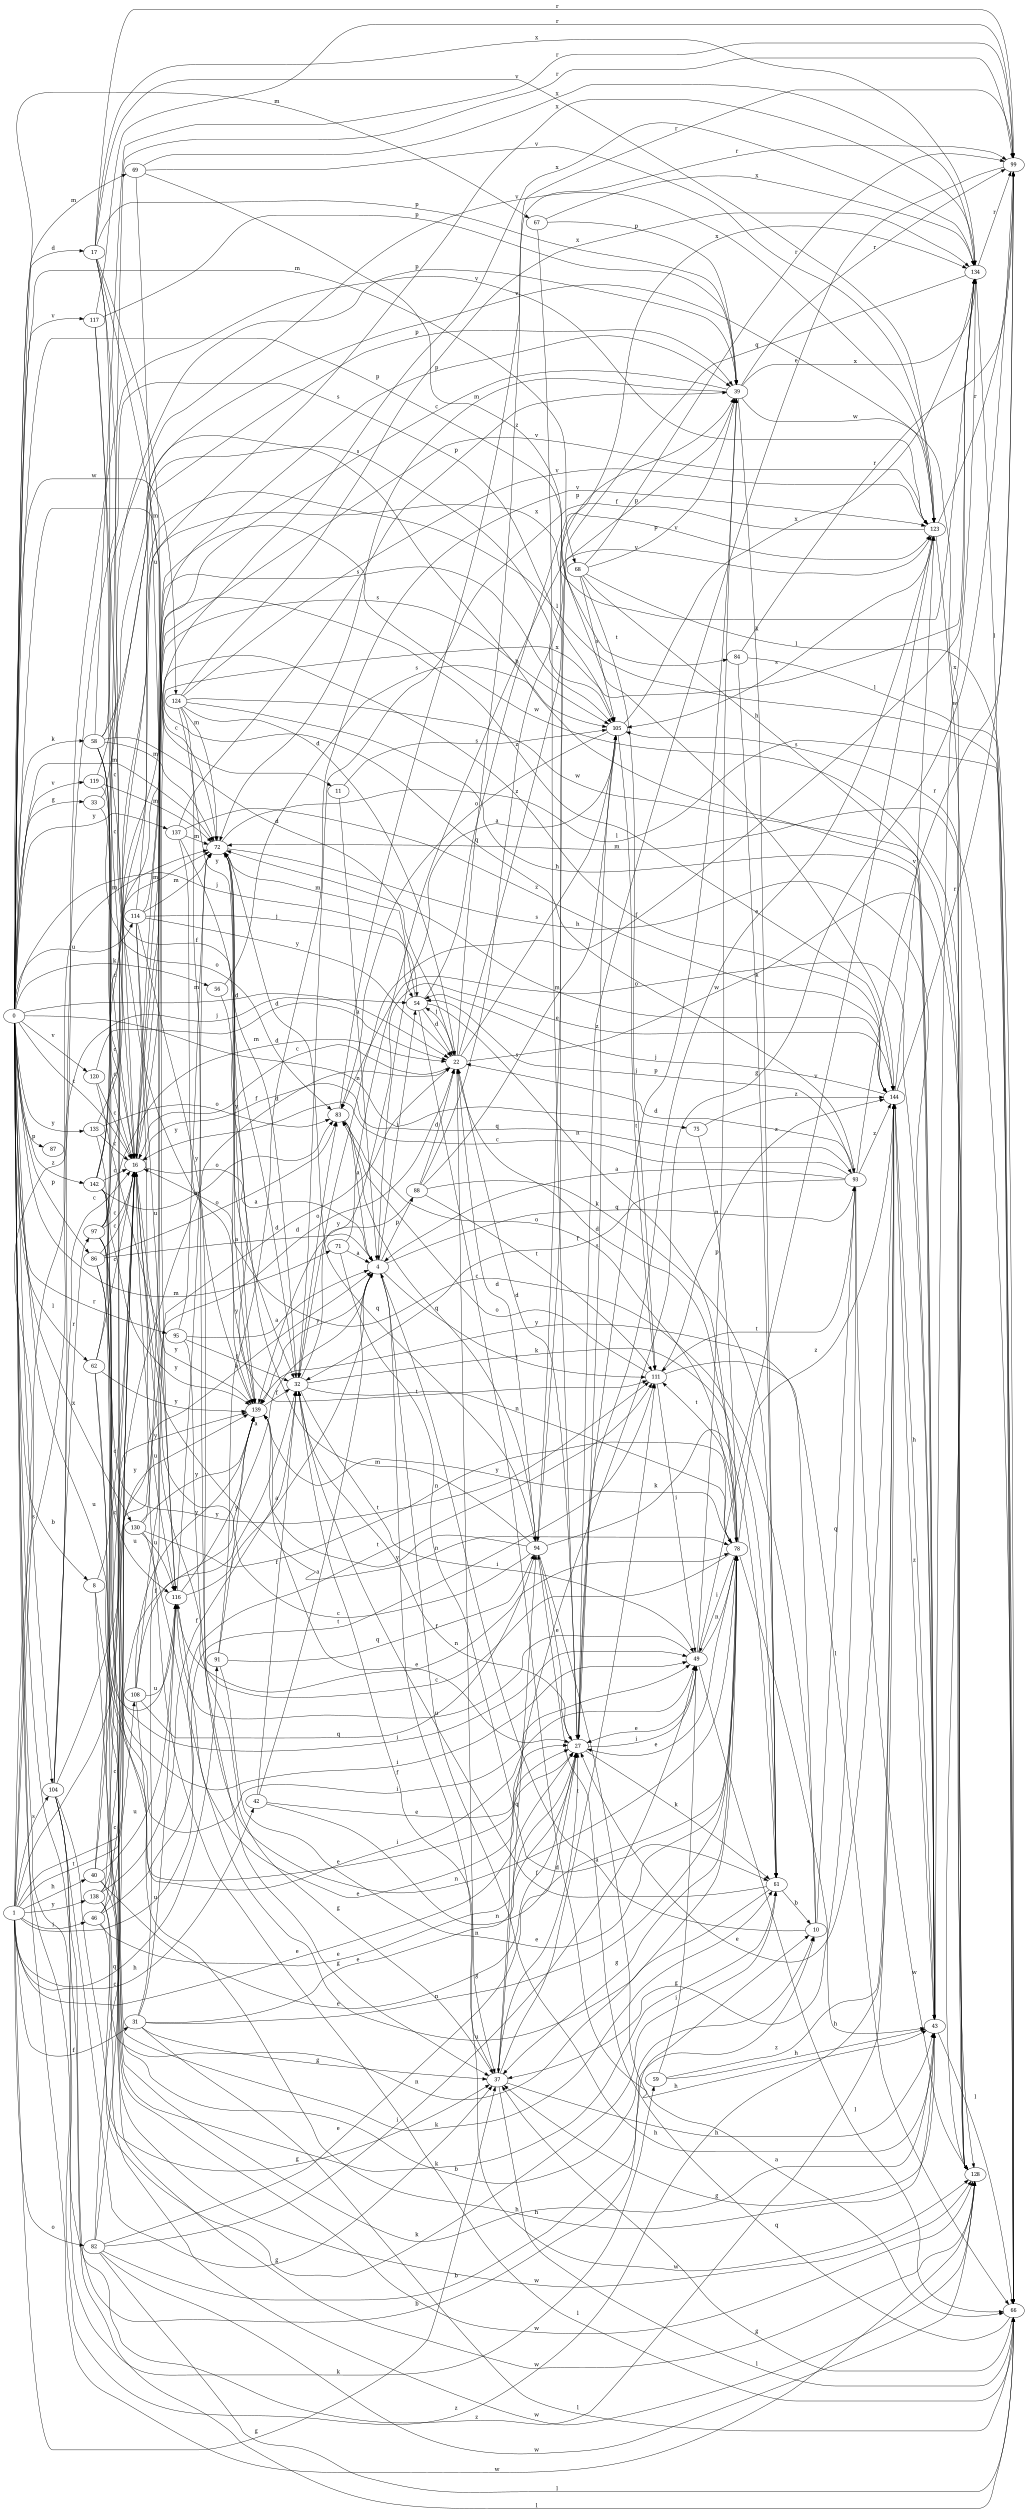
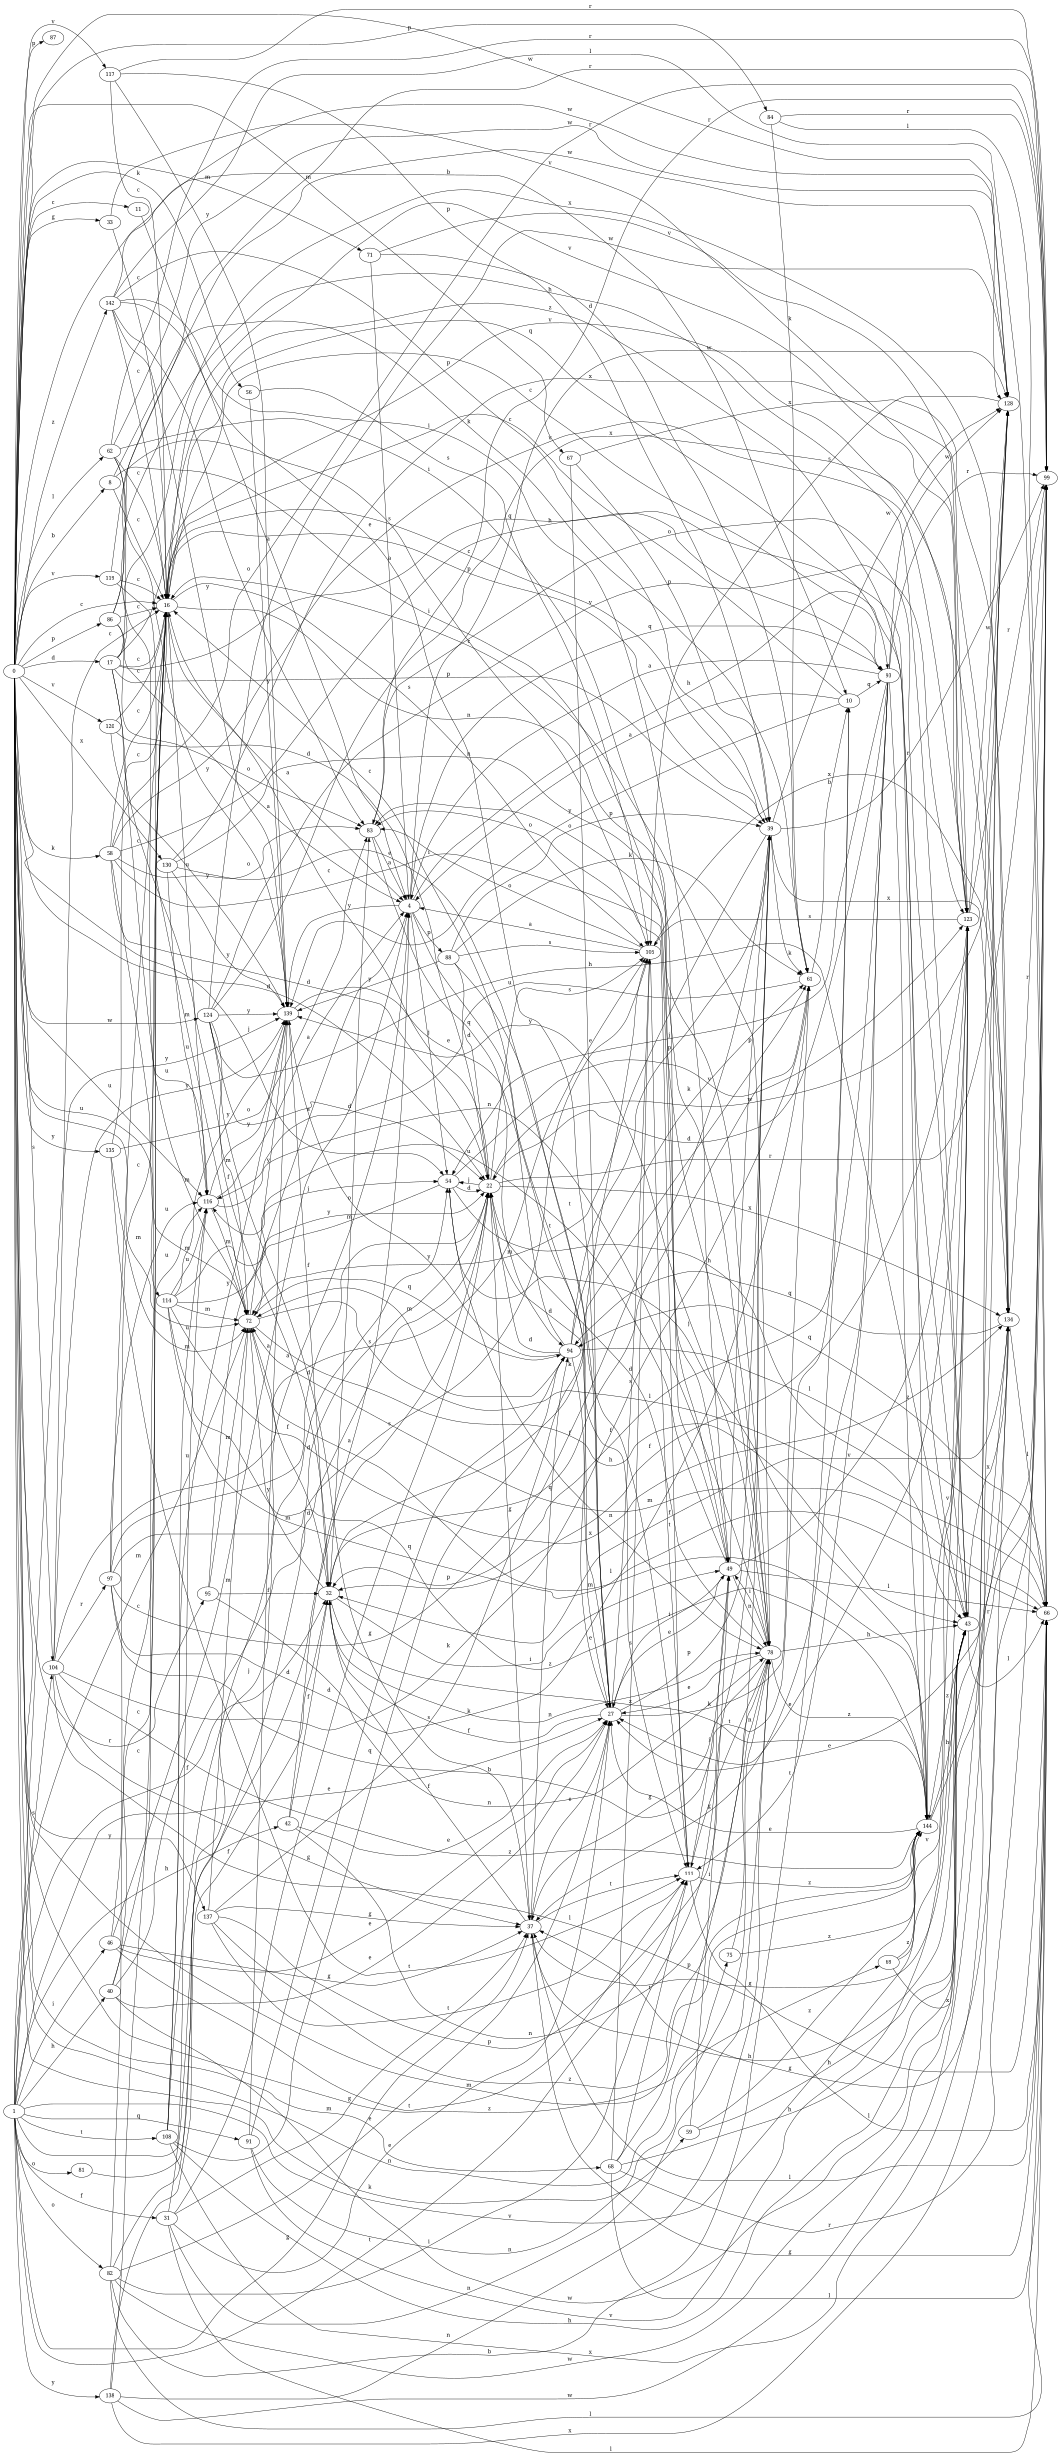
edge "69" -> "116": now "62" -> "116"
edge "11" -> "105": now "137" -> "105"
edge "94" -> "66": label "a" -> "l"
node "81": added
